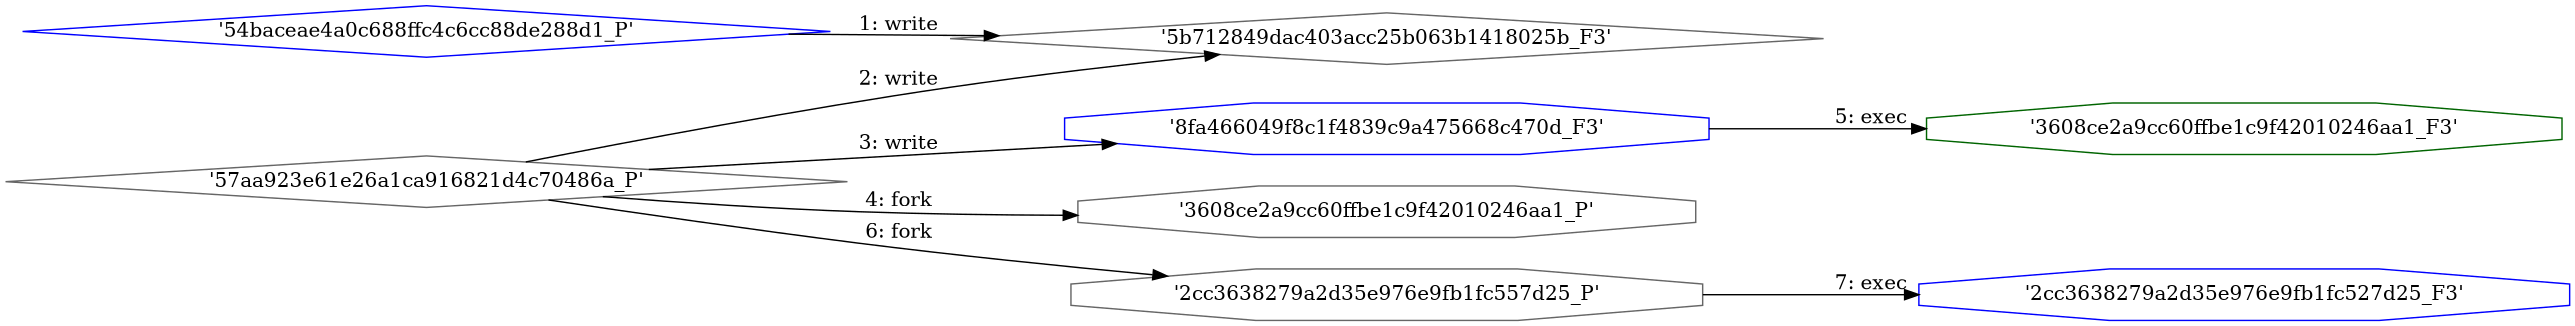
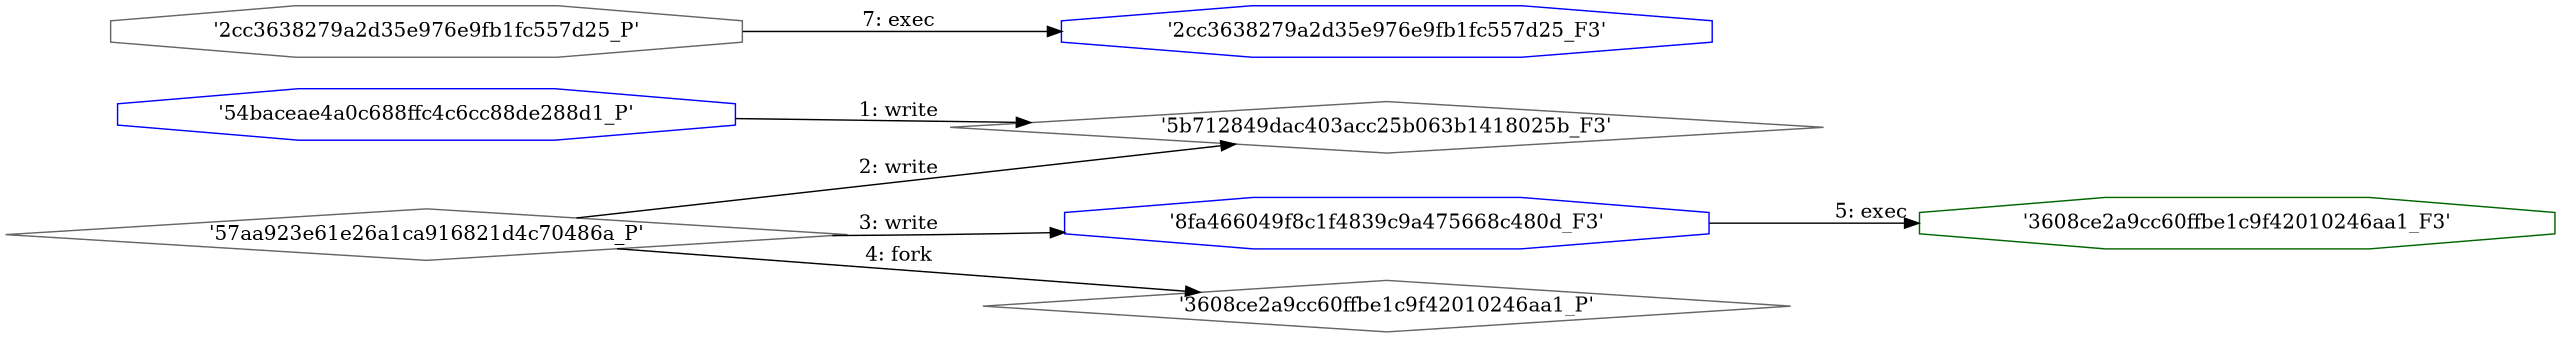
node "'54baceae4a0c688ffc4c6cc88de288d1_P'": shape diamond -> octagon
node "'8fa466049f8c1f4839c9a475668c470d_F3'": label "'8fa466049f8c1f4839c9a475668c470d_F3'" -> "'8fa466049f8c1f4839c9a475668c480d_F3'"
node "'3608ce2a9cc60ffbe1c9f42010246aa1_P'": shape octagon -> diamond
edge "'57aa923e61e26a1ca916821d4c70486a_P'" -> "'2cc3638279a2d35e976e9fb1fc557d25_P'": removed, label "6: fork"
node "'2cc3638279a2d35e976e9fb1fc527d25_F3'": label "'2cc3638279a2d35e976e9fb1fc527d25_F3'" -> "'2cc3638279a2d35e976e9fb1fc557d25_F3'"
